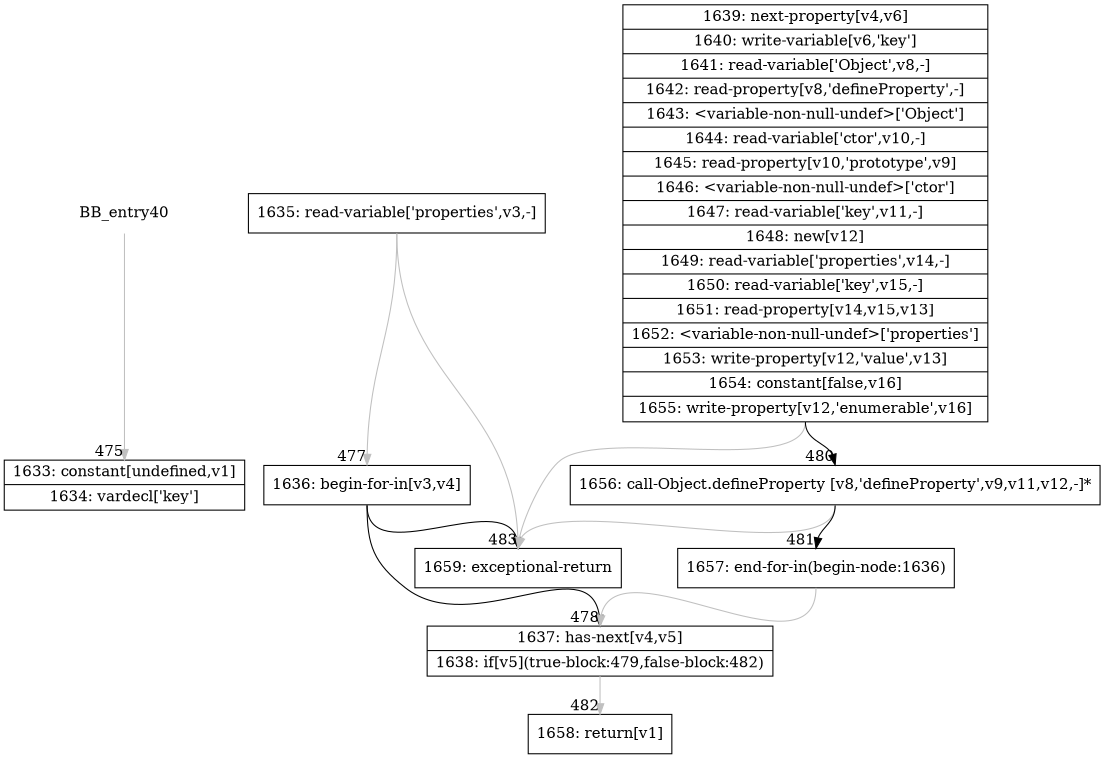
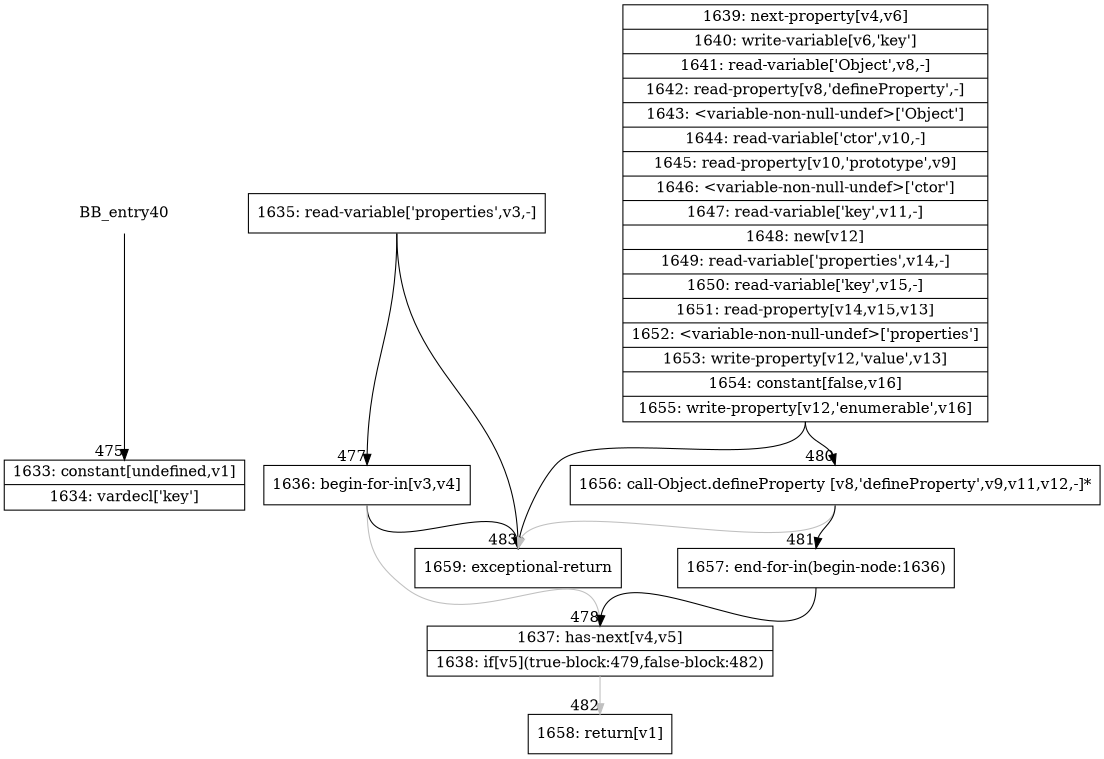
edge "BB_entry40" -> "1633: constant[undefined,v1]": color gray -> black
edge "1635: read-variable['properties',v3,-]" -> "1636: begin-for-in[v3,v4]": color gray -> black
edge "1635: read-variable['properties',v3,-]" -> "1659: exceptional-return": color gray -> black
edge "1639: next-property[v4,v6]" -> "1659: exceptional-return": color gray -> black
edge "1636: begin-for-in[v3,v4]" -> "1637: has-next[v4,v5]": color black -> gray
edge "1657: end-for-in(begin-node:1636)" -> "1637: has-next[v4,v5]": color gray -> black
